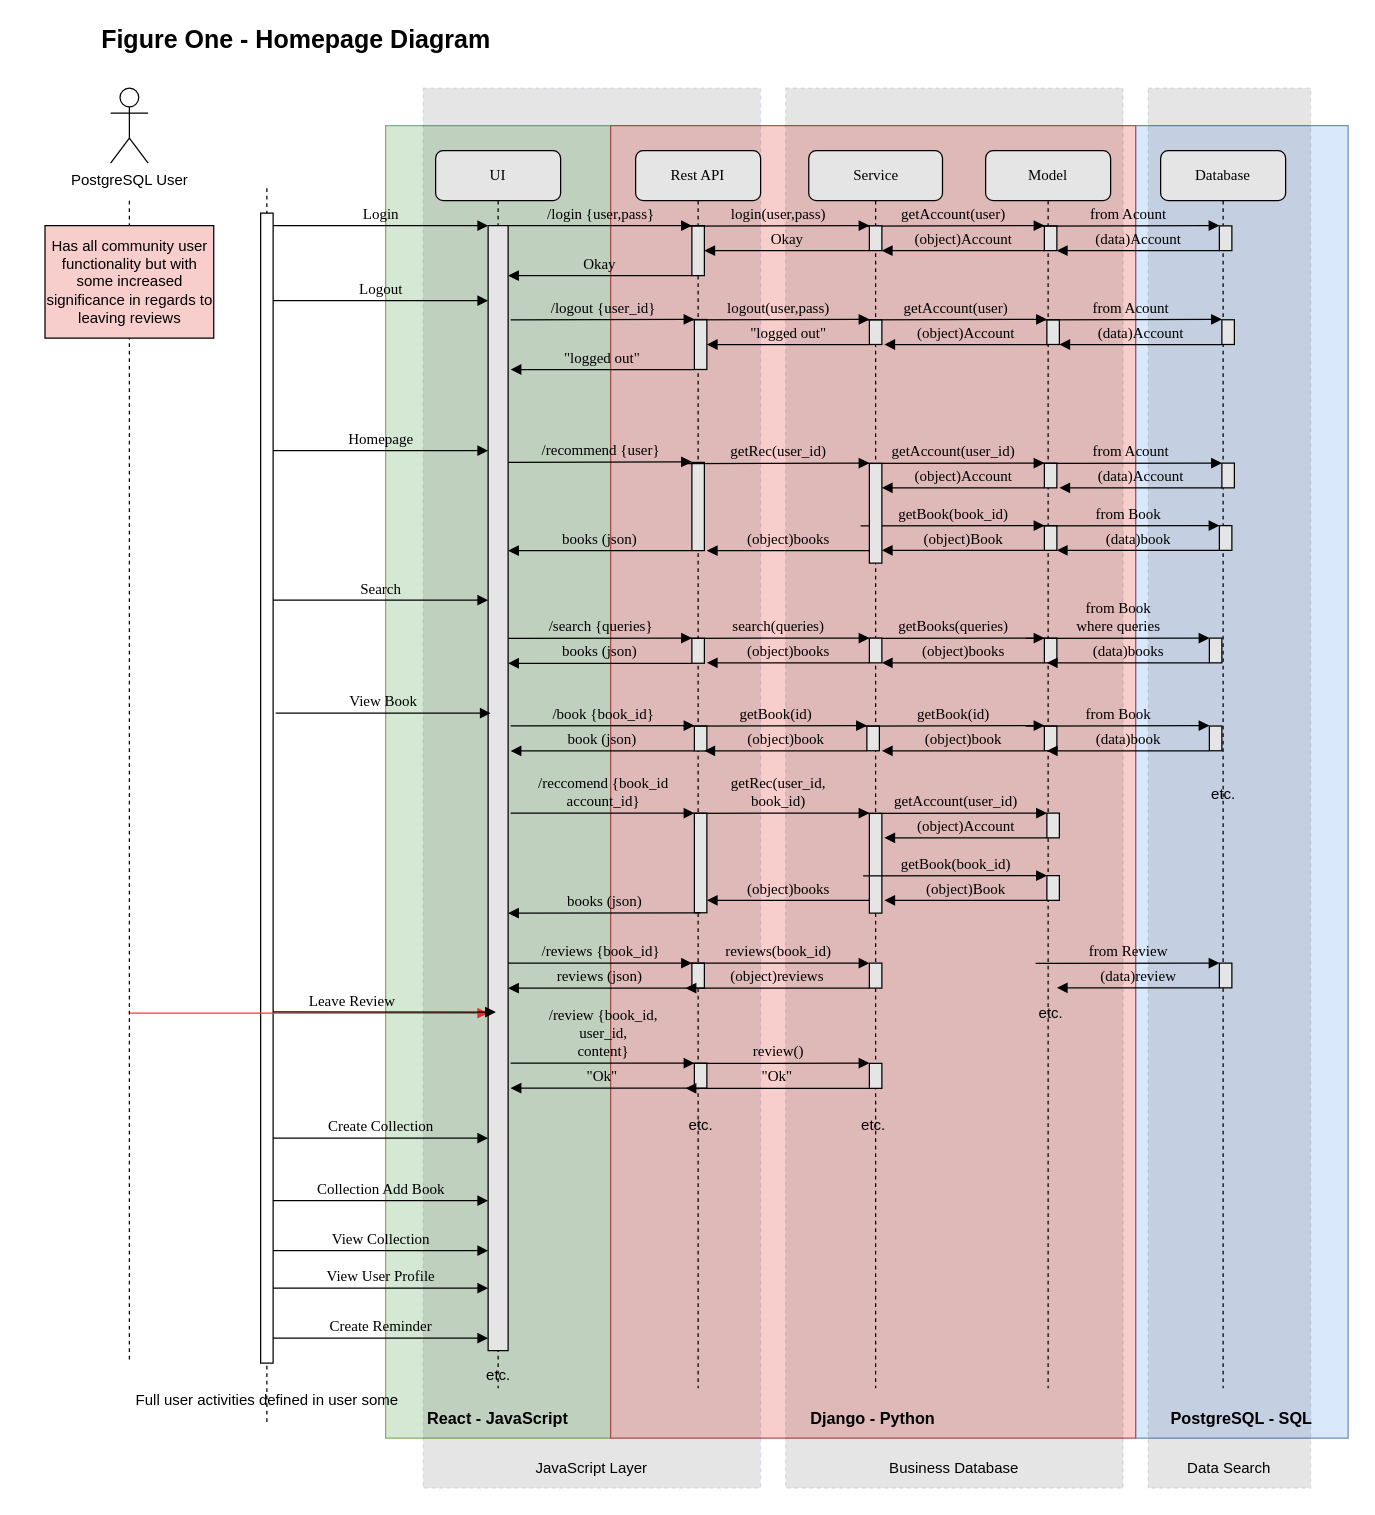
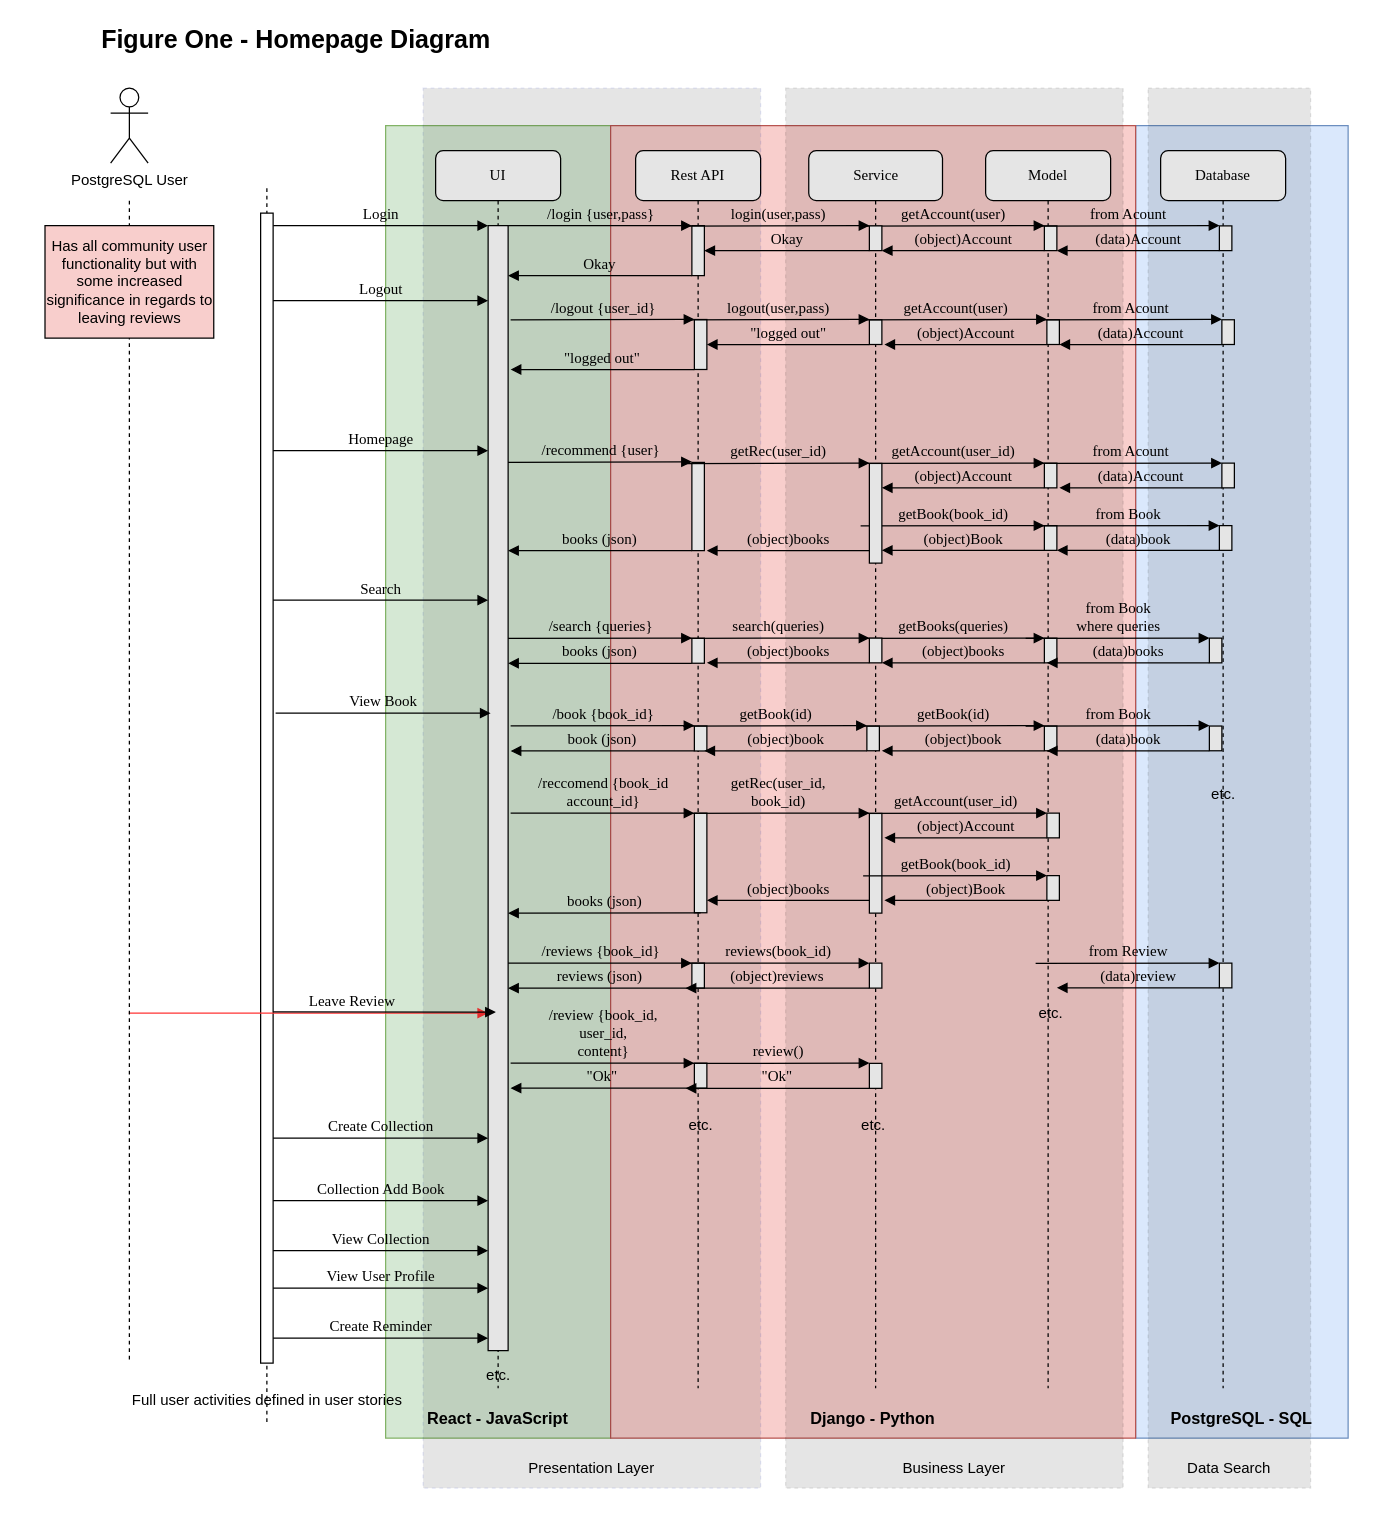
node "Full user activities defined in user some": label "Full user activities defined in user some" -> "Full user activities defined in user stories"
node "JavaScript Layer": label "JavaScript Layer" -> "Presentation Layer"
node "Business Database": label "Business Database" -> "Business Layer"
